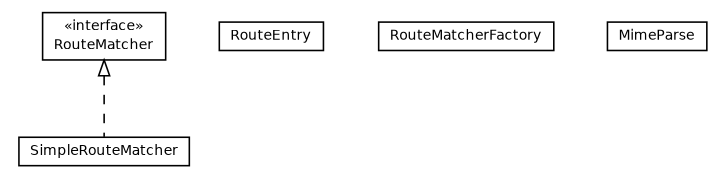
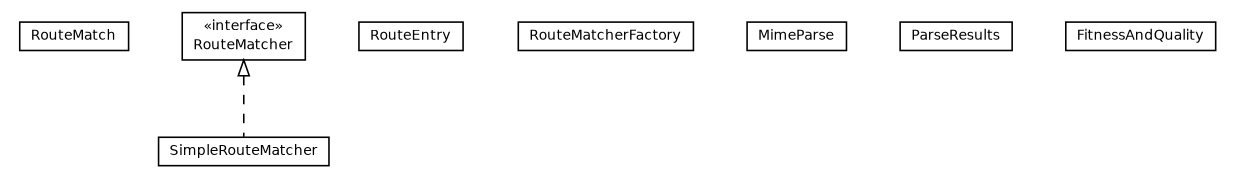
node "RouteMatch": added
node "ParseResults": added
node "FitnessAndQuality": added
